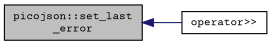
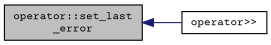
node "picojson::set_last _error": label "picojson::set_last _error" -> "operator::set_last _error"
